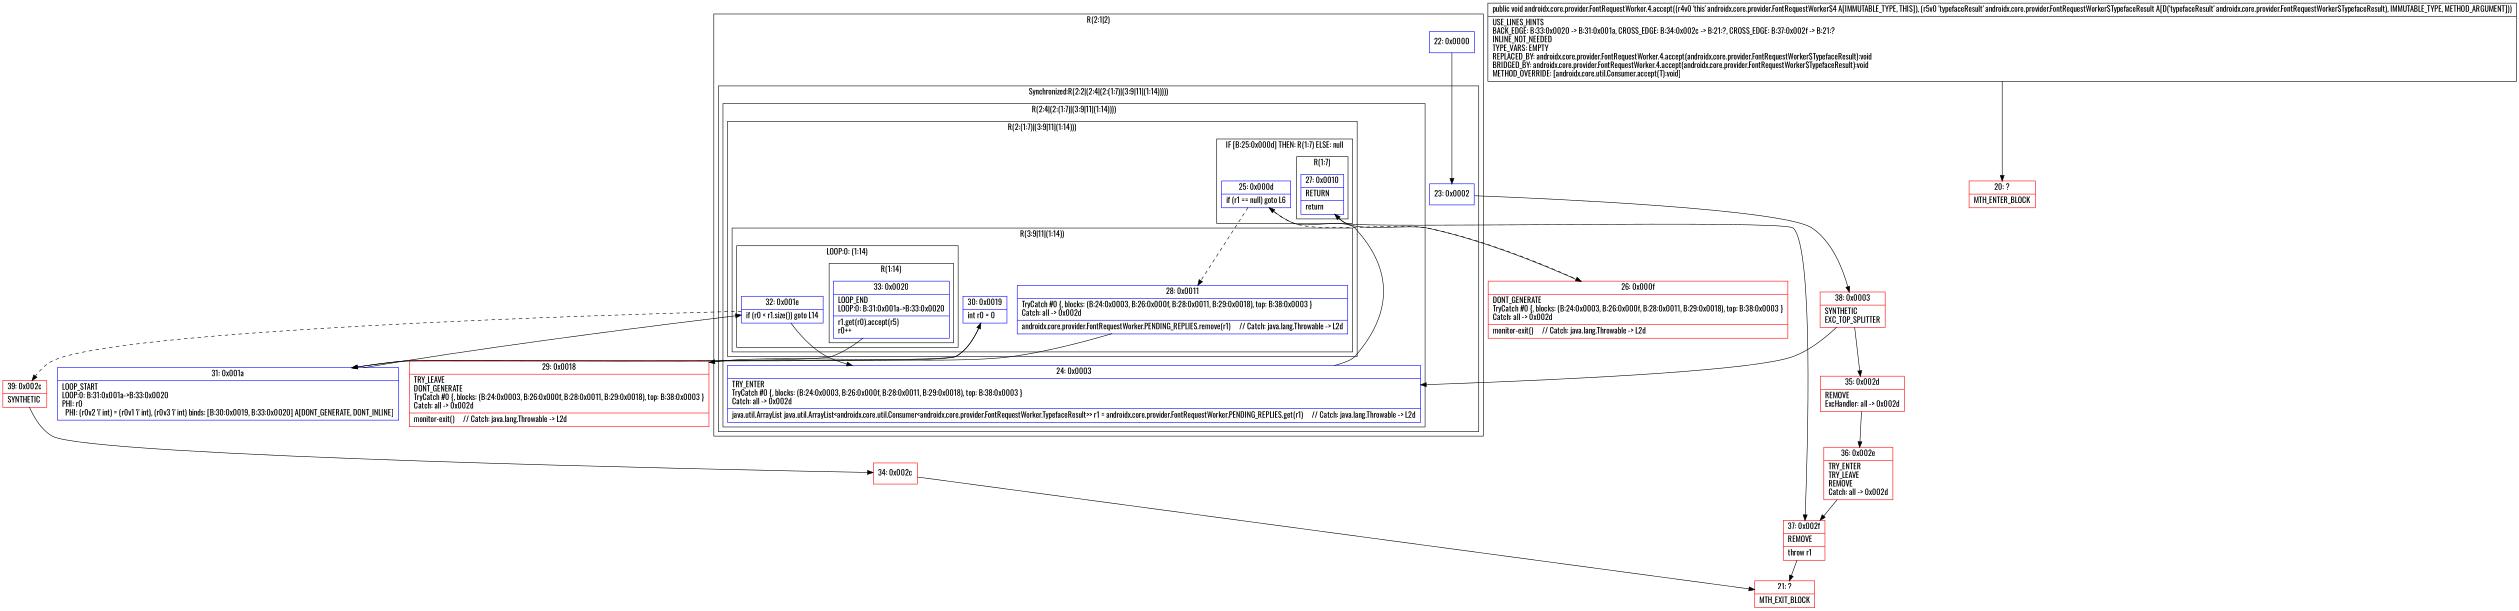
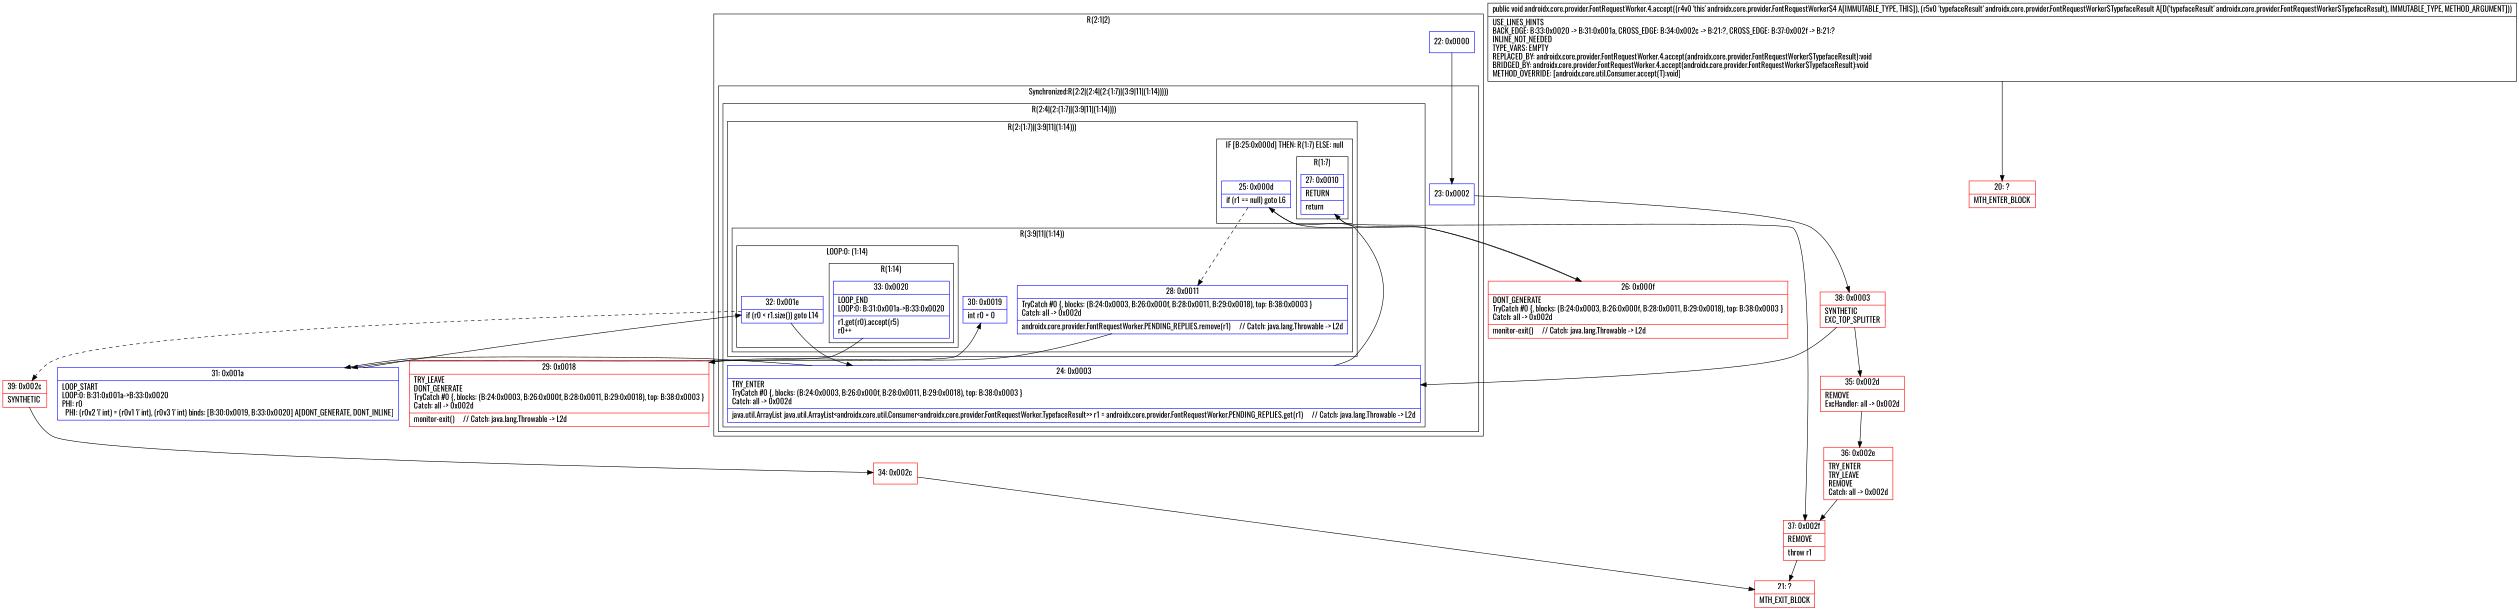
edge "25: 0x000d" -> "26: 0x000f": style dashed -> solid
edge "30: 0x0019" -> "31: 0x001a": now "24: 0x0003" -> "31: 0x001a"
